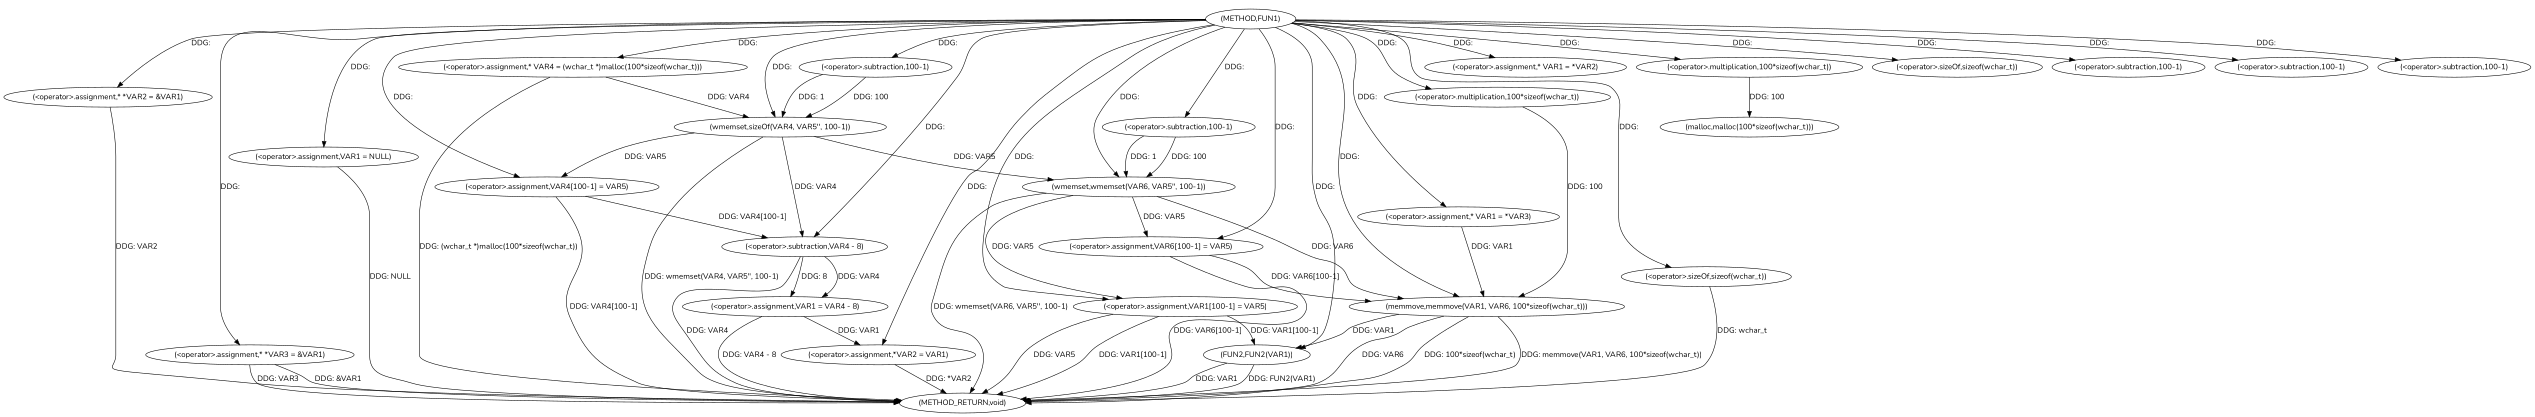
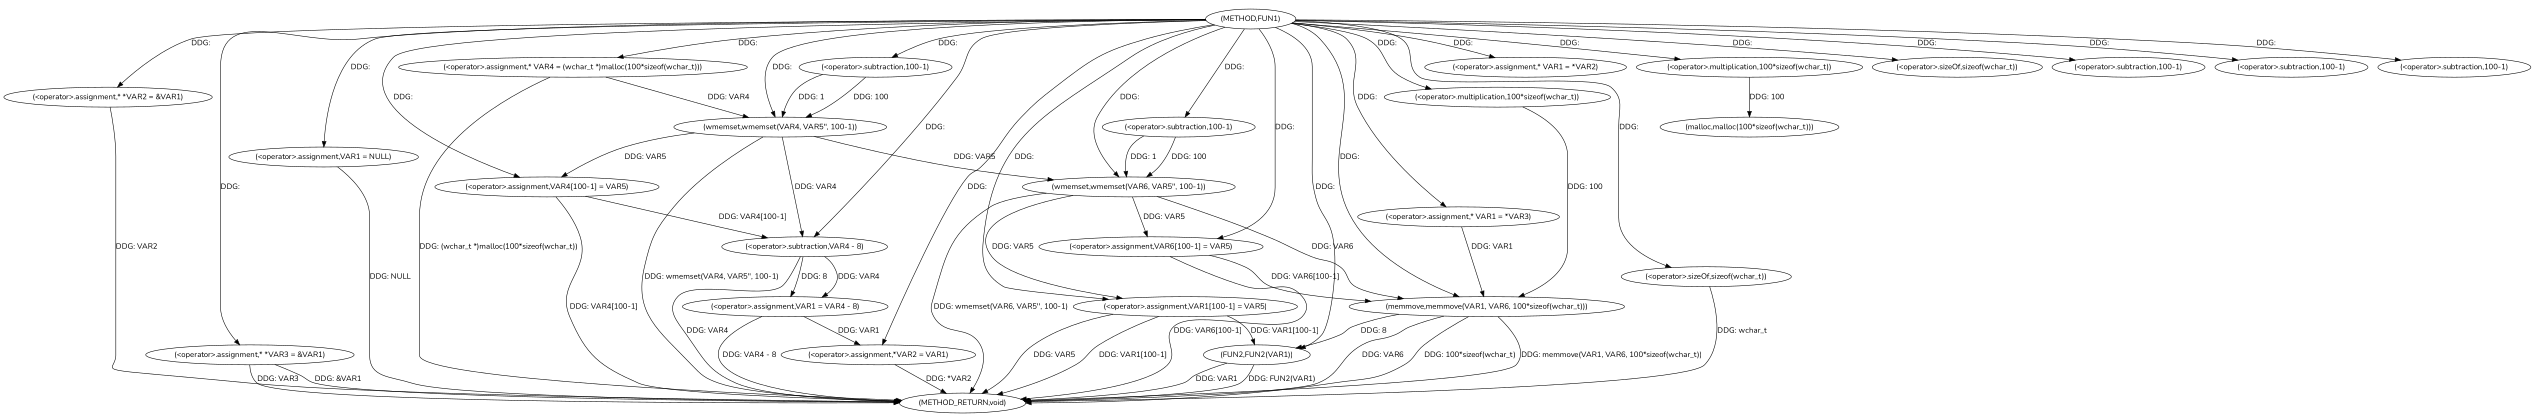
node "(wmemset,sizeOf(VAR4, VAR5'', 100-1))": label "(wmemset,sizeOf(VAR4, VAR5'', 100-1))" -> "(wmemset,wmemset(VAR4, VAR5'', 100-1))"
edge "(memmove,memmove(VAR1, VAR6, 100*sizeof(wchar_t)))" -> "(FUN2,FUN2(VAR1))": label "DDG: VAR1" -> "DDG: 8"
